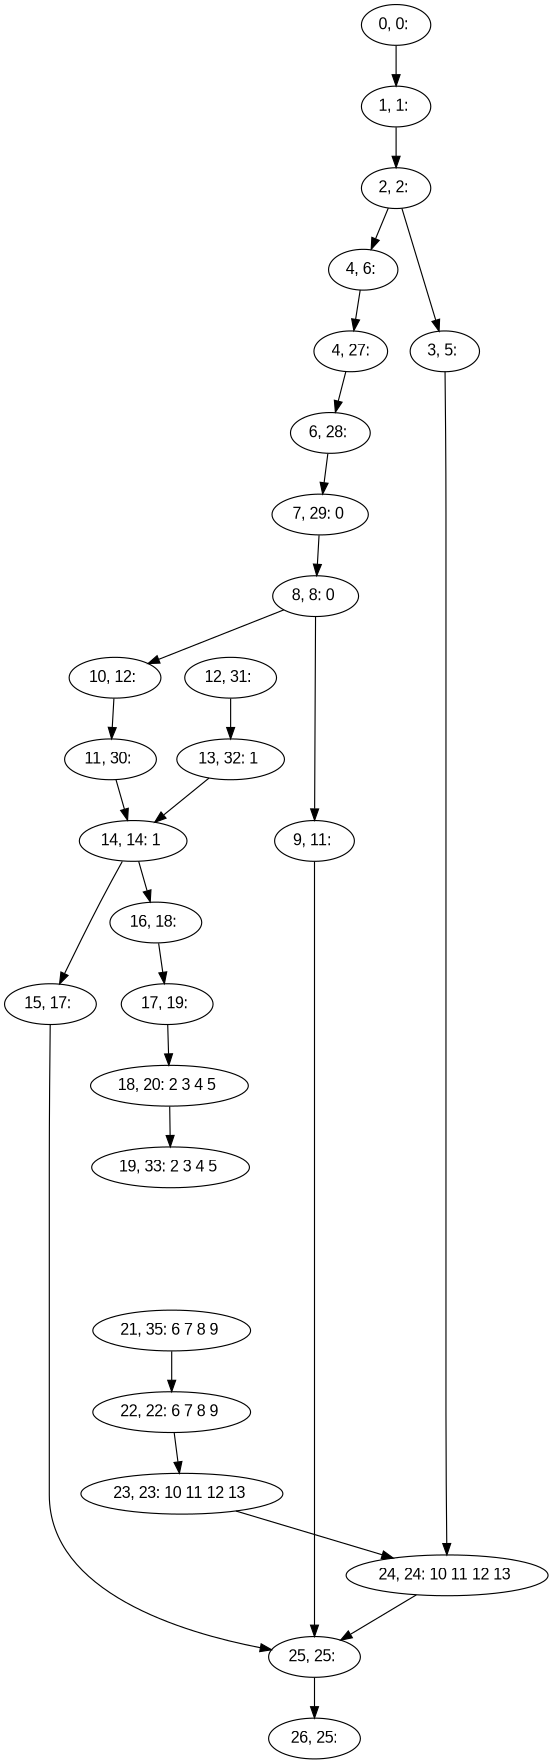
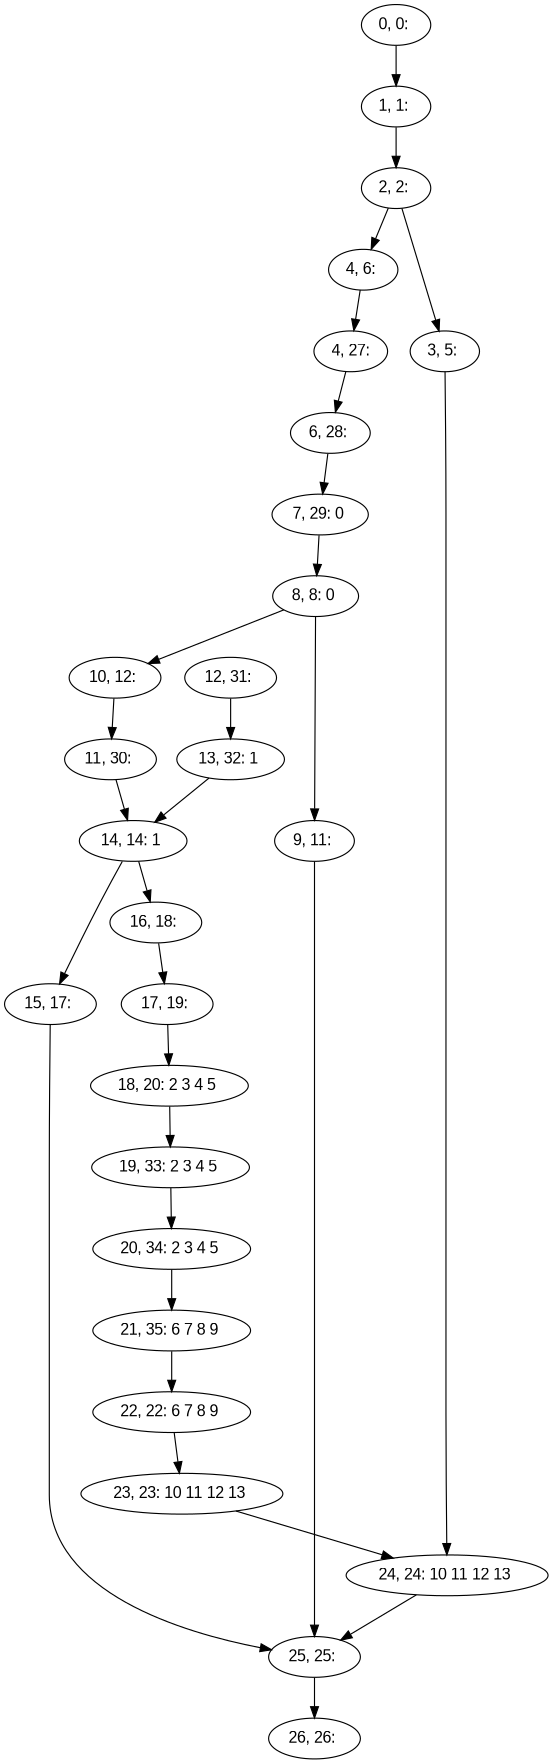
node "20, 34: 2 3 4 5": added
node "26, 25:": label "26, 25:" -> "26, 26:"
